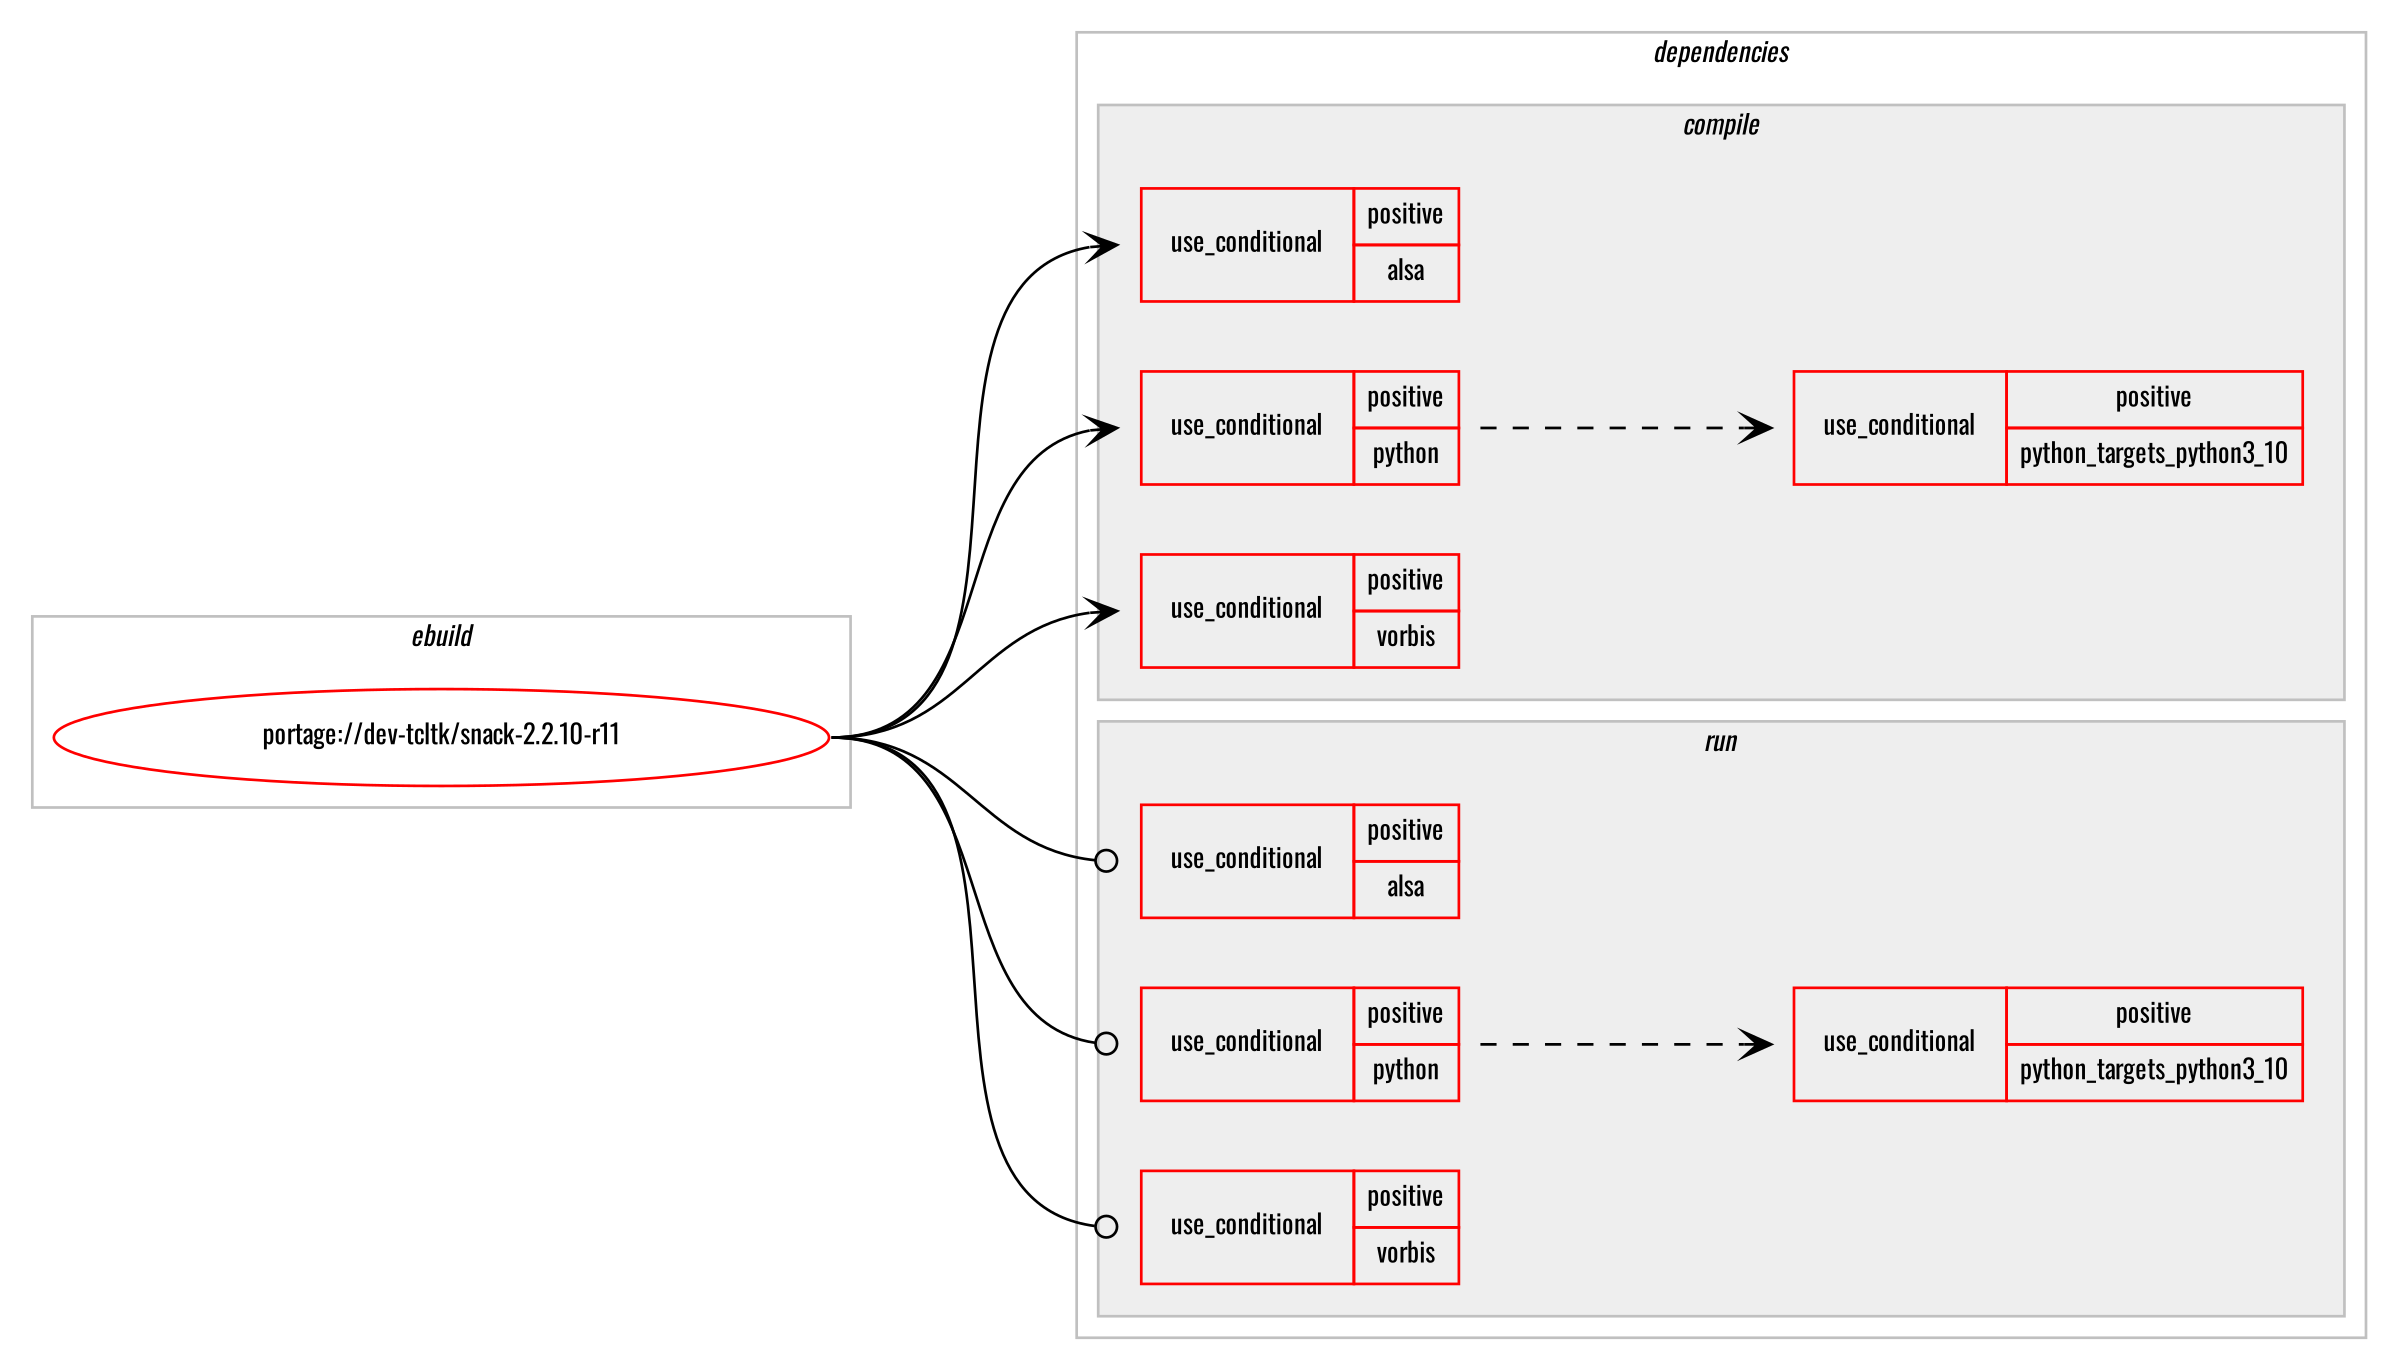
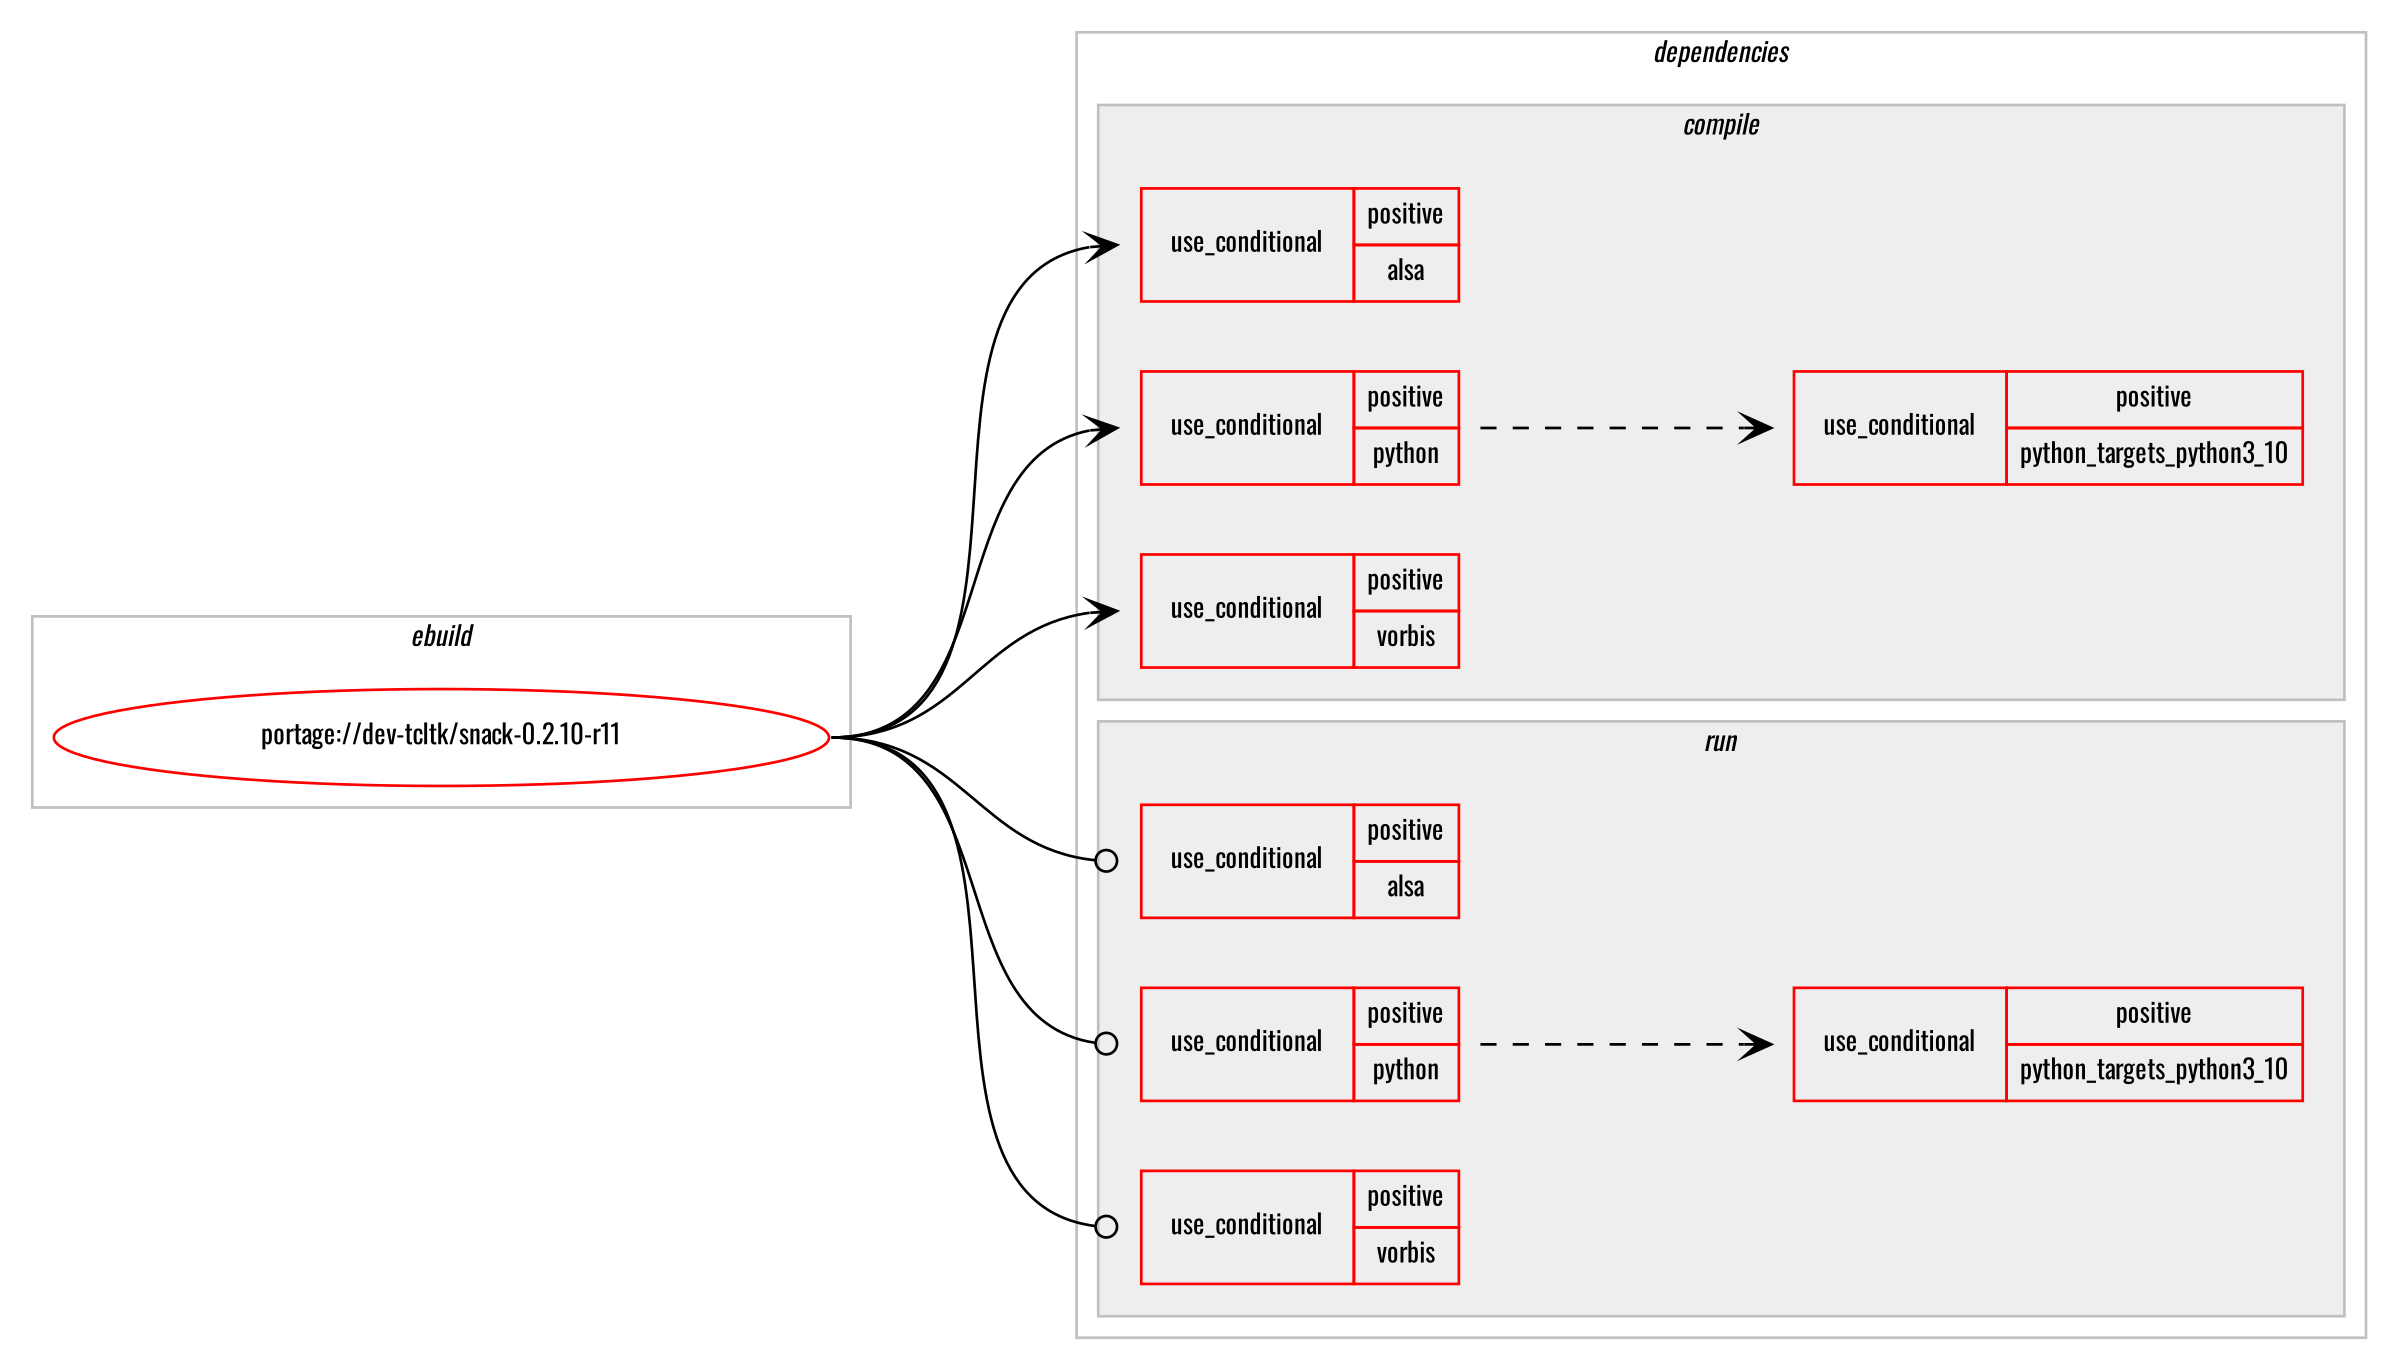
node "portage://dev-tcltk/snack-2.2.10-r11": label "portage://dev-tcltk/snack-2.2.10-r11" -> "portage://dev-tcltk/snack-0.2.10-r11"
